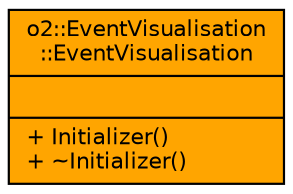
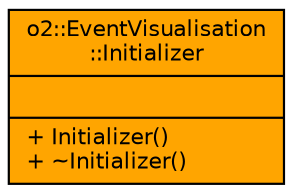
node "o2::EventVisualisation": text "::EventVisualisation" -> "::Initializer"
